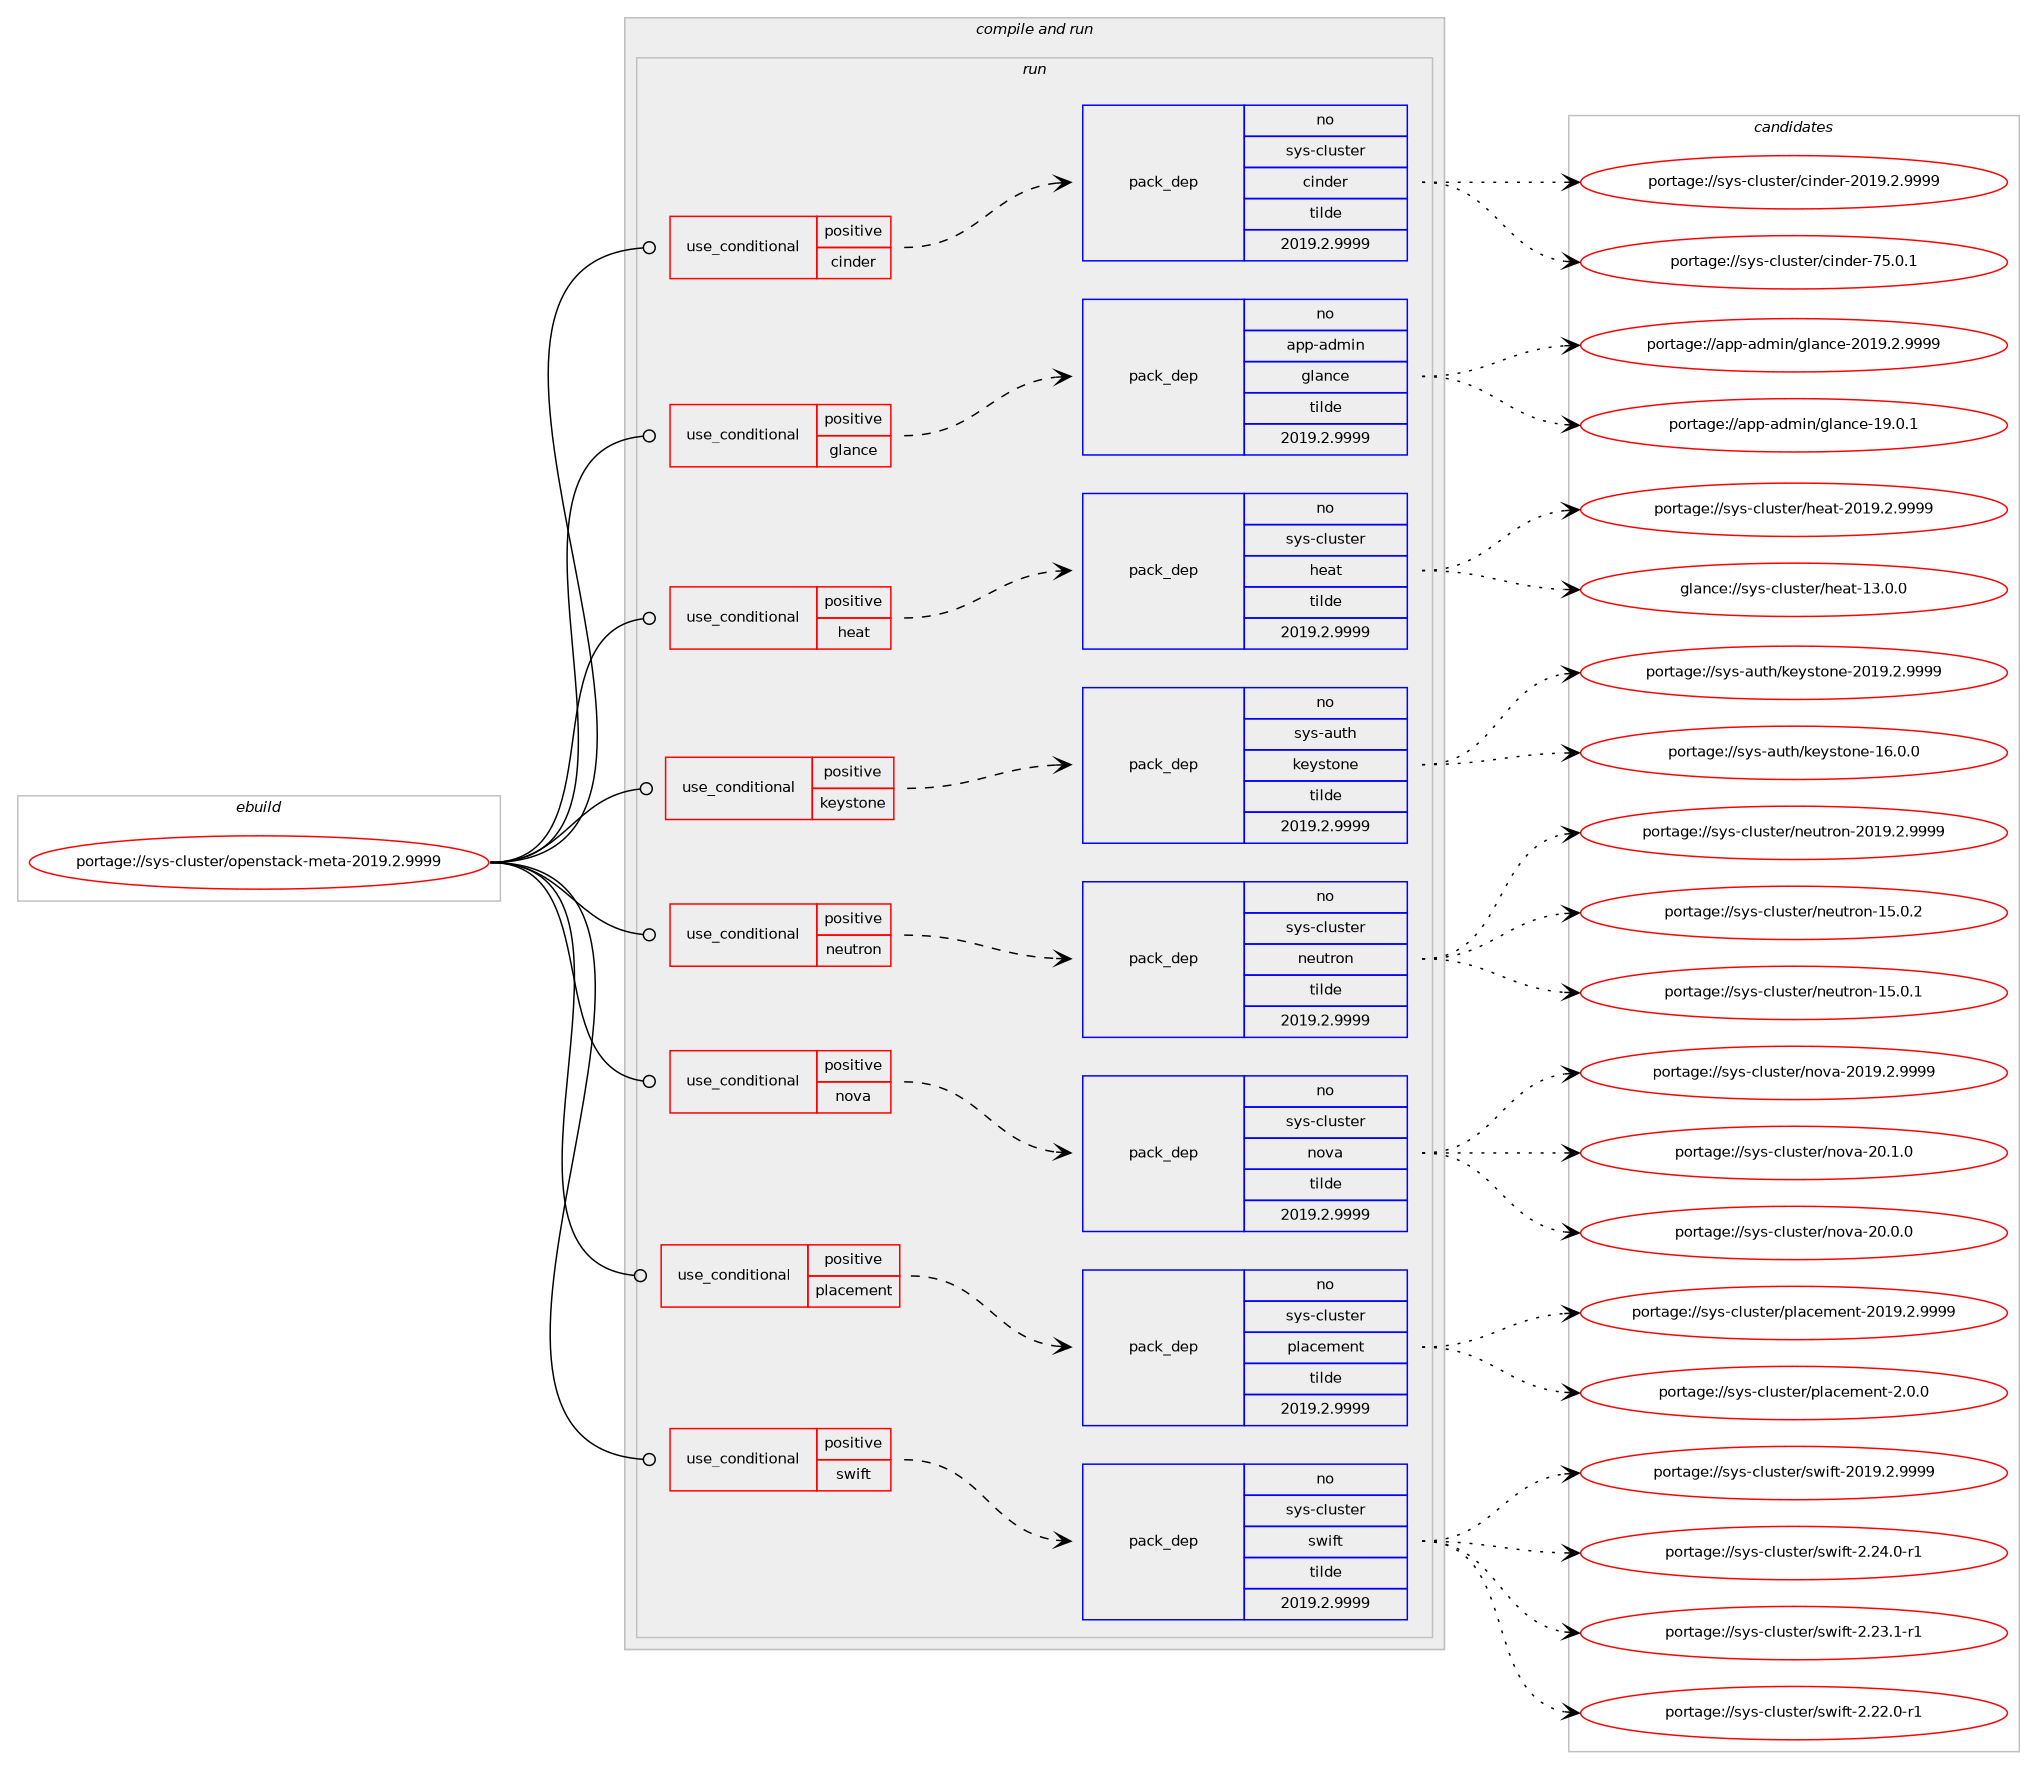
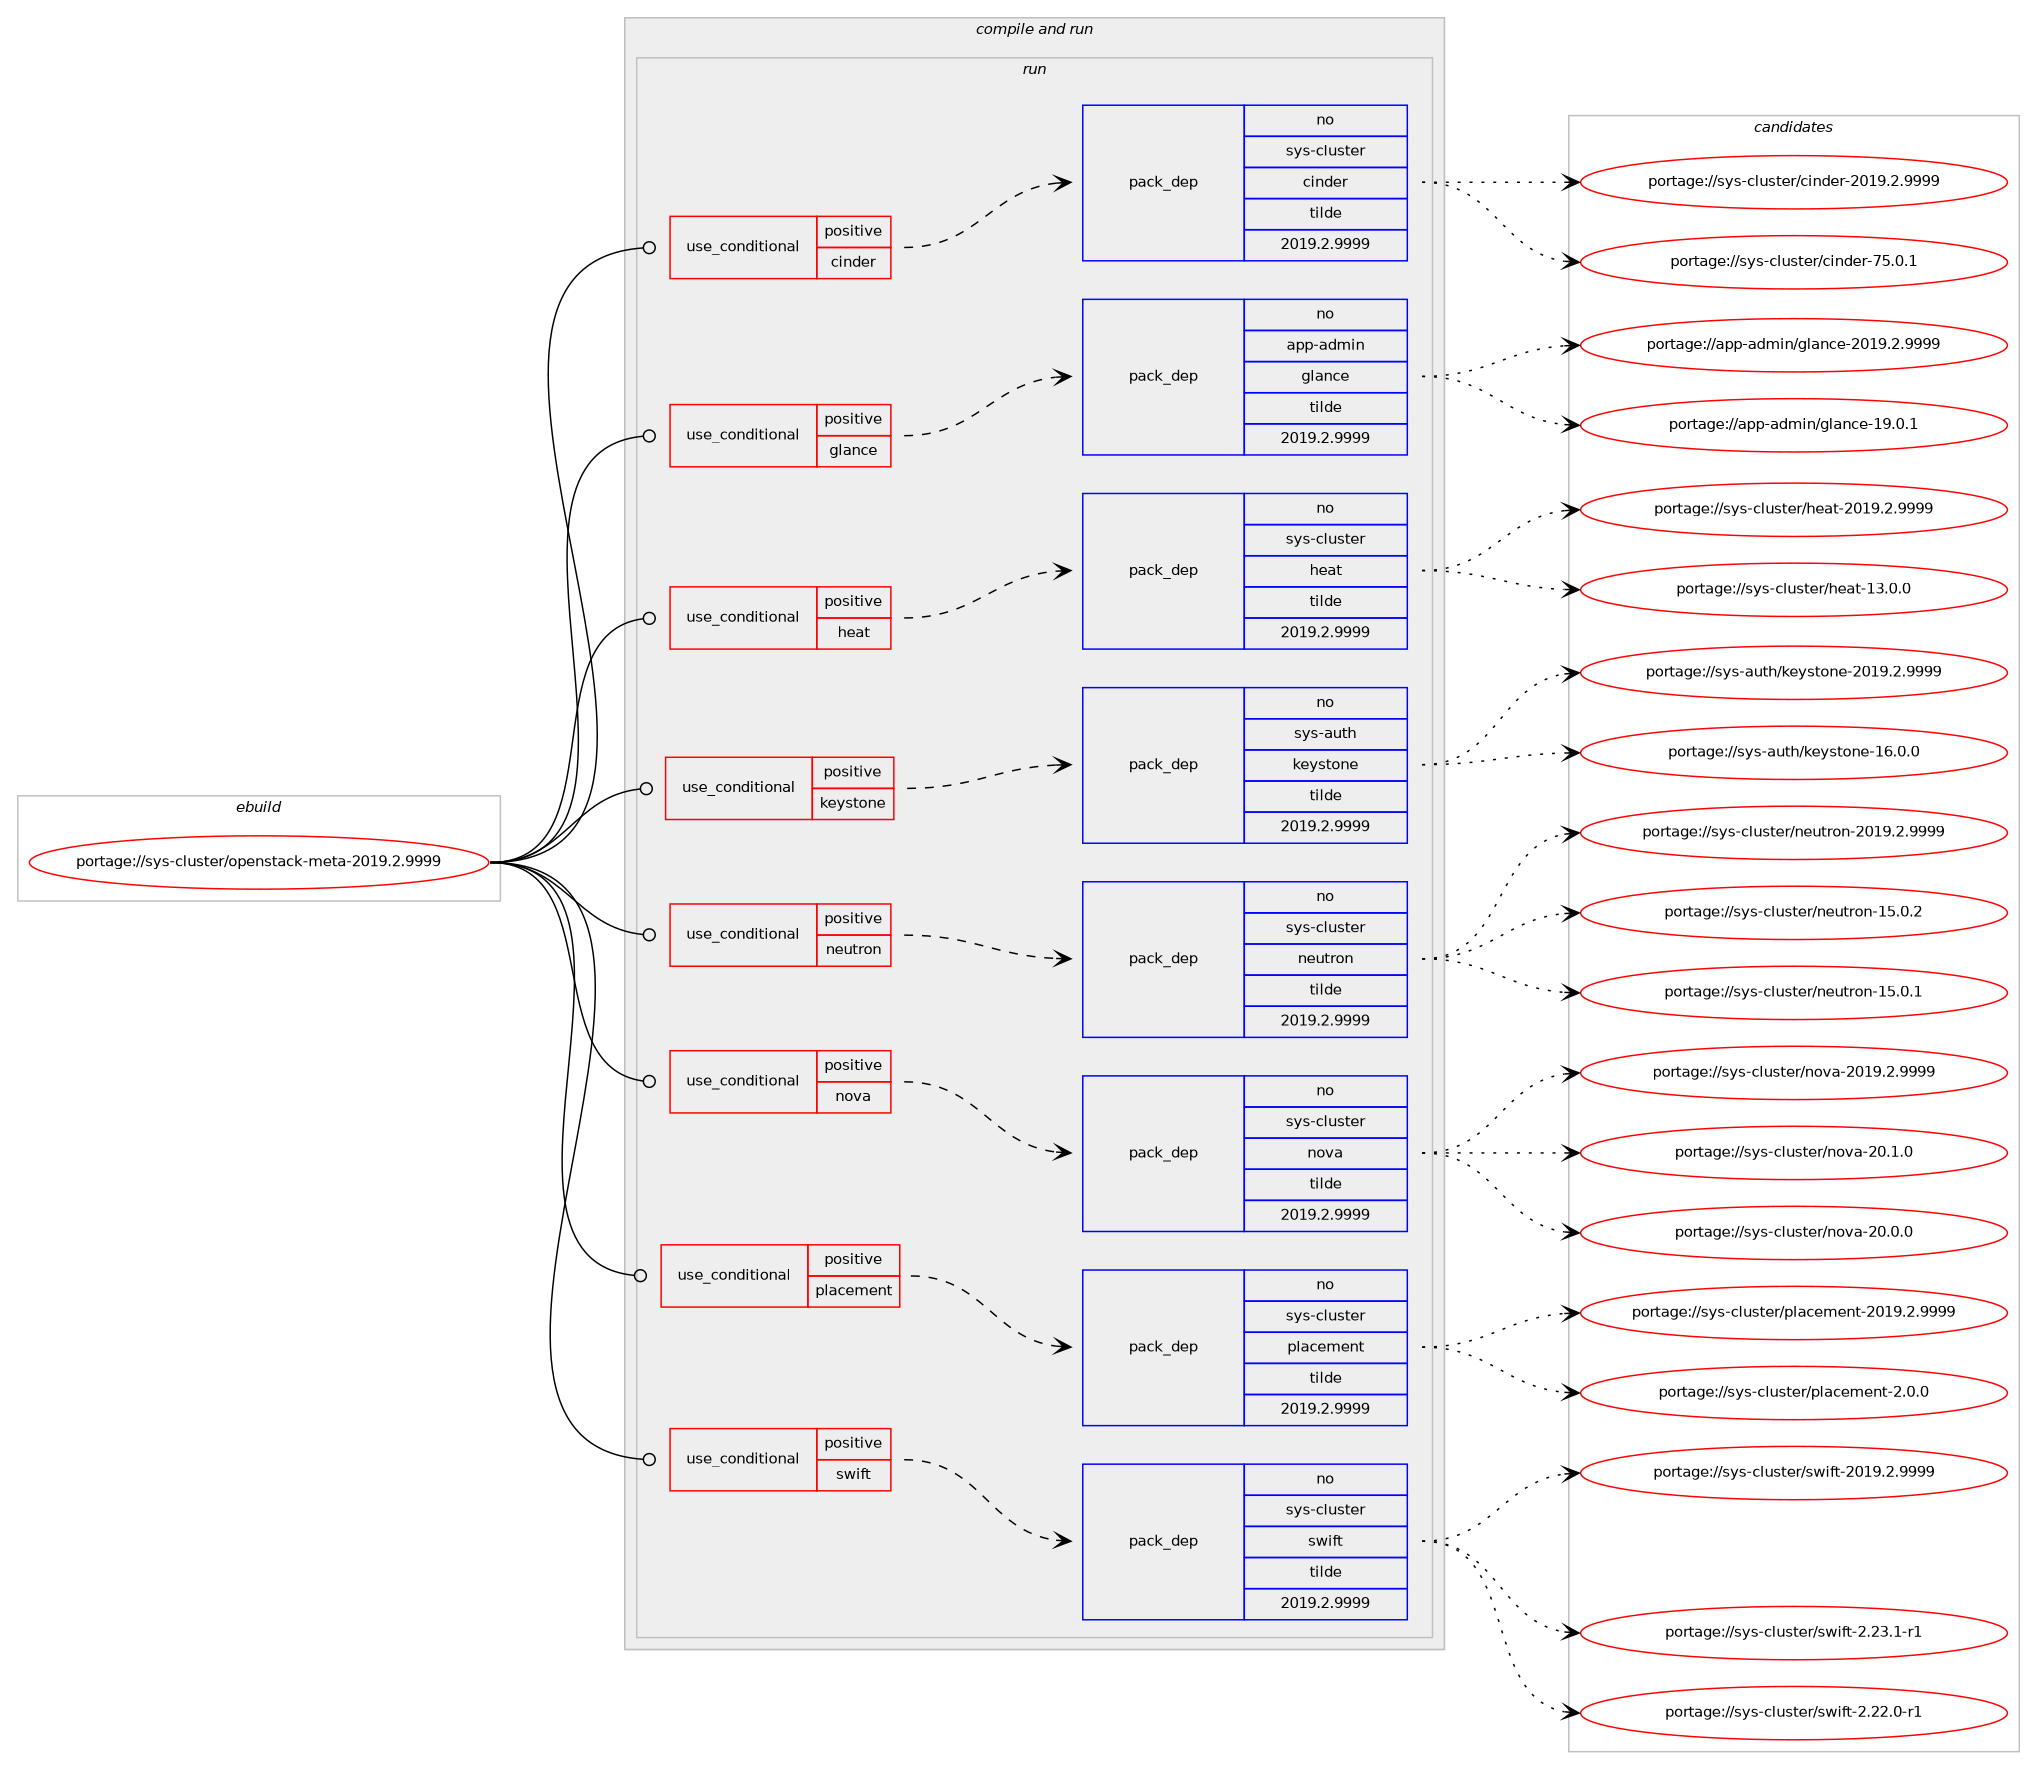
node "glance://sys-cluster/heat-13.0.0": label "glance://sys-cluster/heat-13.0.0" -> "portage://sys-cluster/heat-13.0.0"
node "portage://sys-cluster/swift-2.24.0-r1": removed
